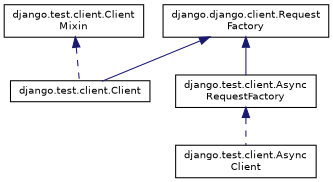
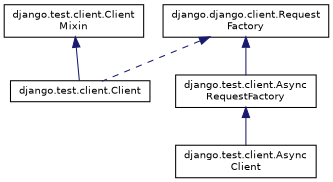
edge "django.test.client.Client" -> "django.django.client.Request Factory": style solid -> dashed
edge "django.test.client.Client" -> "django.test.client.Client Mixin": style dashed -> solid
edge "django.test.client.Async Client" -> "django.test.client.Async RequestFactory": style dashed -> solid
